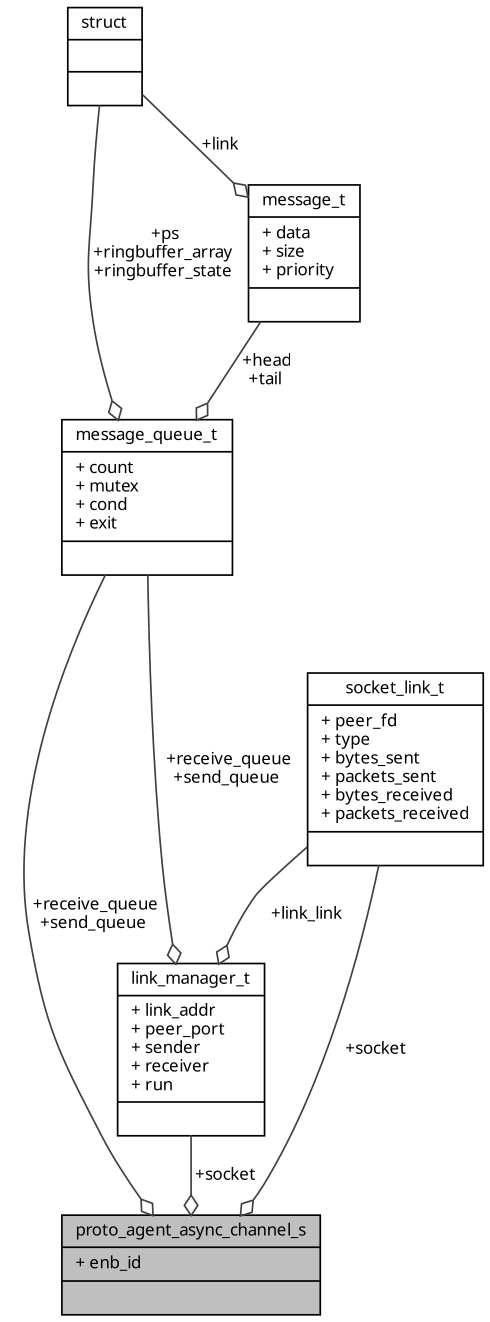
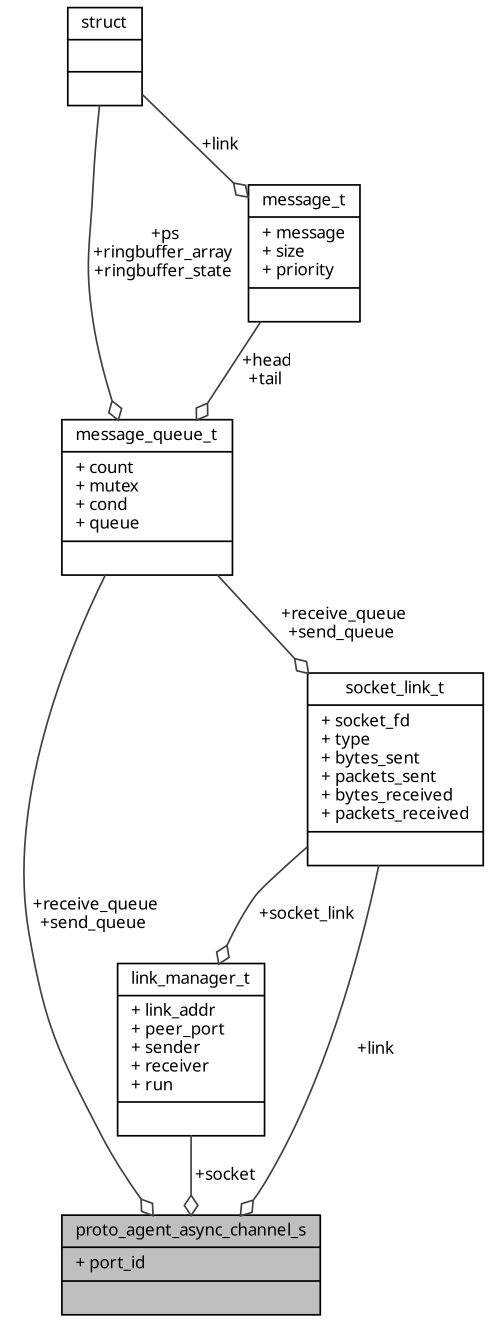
node "message_t": text "+ data" -> "+ message"
node "message_queue_t": text "+ exit" -> "+ queue"
node "socket_link_t": text "+ peer_fd" -> "+ socket_fd"
edge "message_queue_t" -> "link_manager_t": now "message_queue_t" -> "socket_link_t"
edge "socket_link_t" -> "link_manager_t": label " +link_link" -> " +socket_link"
edge "socket_link_t" -> "proto_agent_async_channel_s": label " +socket" -> " +link"
node "proto_agent_async_channel_s": text "+ enb_id" -> "+ port_id"
